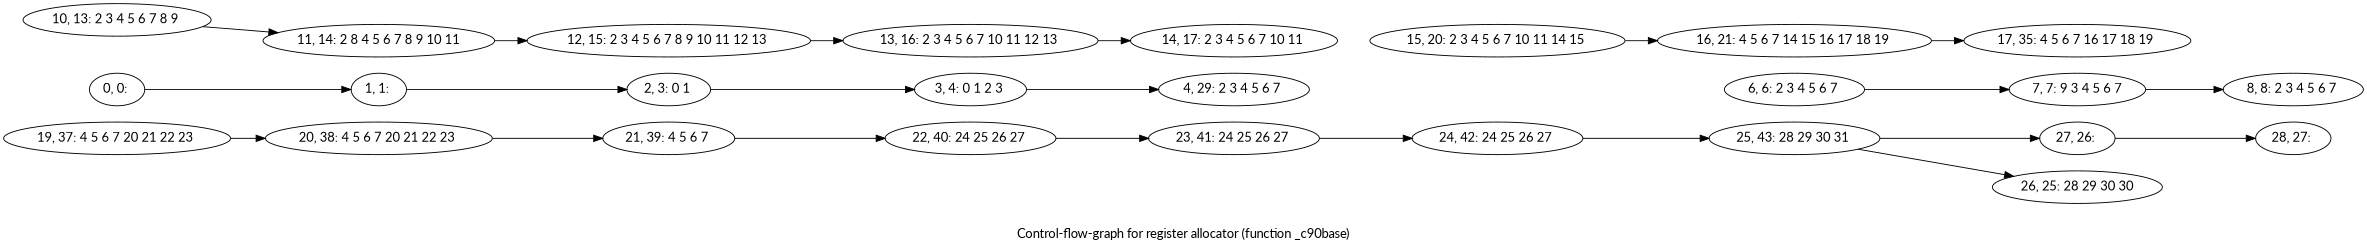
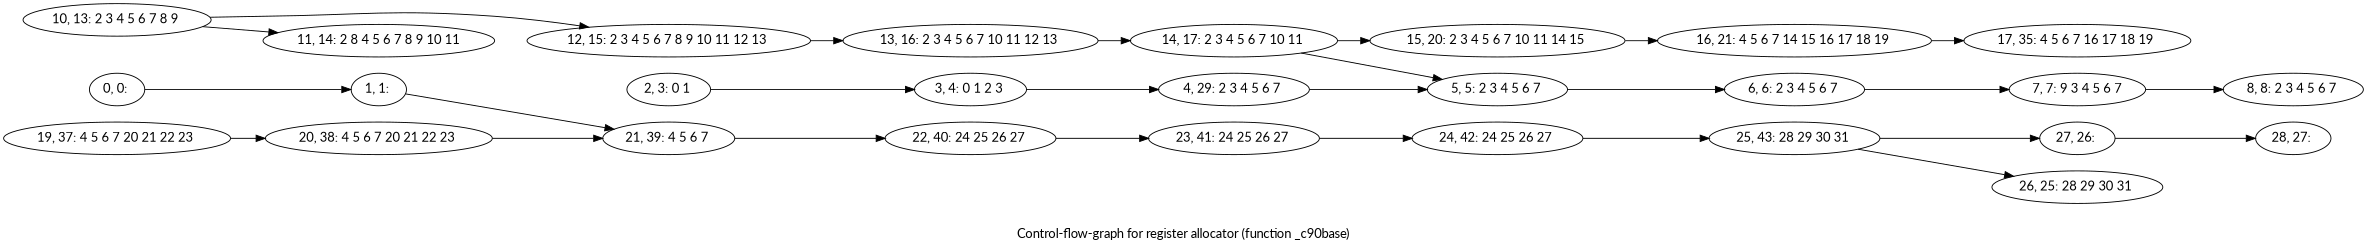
edge "11, 14: 2 8 4 5 6 7 8 9 10 11" -> "12, 15: 2 3 4 5 6 7 8 9 10 11 12 13": now "10, 13: 2 3 4 5 6 7 8 9" -> "12, 15: 2 3 4 5 6 7 8 9 10 11 12 13"
edge "14, 17: 2 3 4 5 6 7 10 11" -> "15, 20: 2 3 4 5 6 7 10 11 14 15": added
edge "1, 1:" -> "2, 3: 0 1": now "1, 1:" -> "21, 39: 4 5 6 7"
node "5, 5: 2 3 4 5 6 7": added
node "26, 25: 28 29 30 30": label "26, 25: 28 29 30 30" -> "26, 25: 28 29 30 31"
